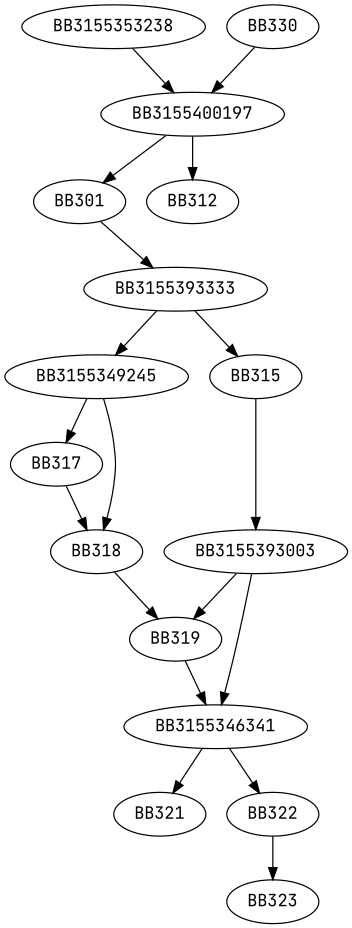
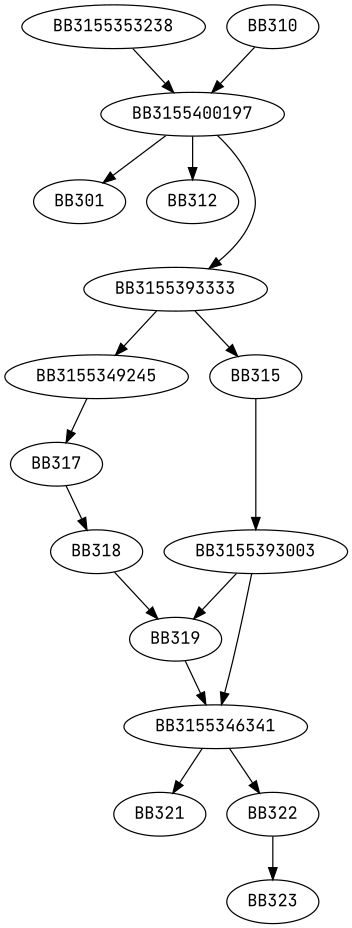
node "BB330": label "BB330" -> "BB310"
edge "BB301" -> "BB3155393333": now "BB3155400197" -> "BB3155393333"
edge "BB3155349245" -> "BB318": removed
